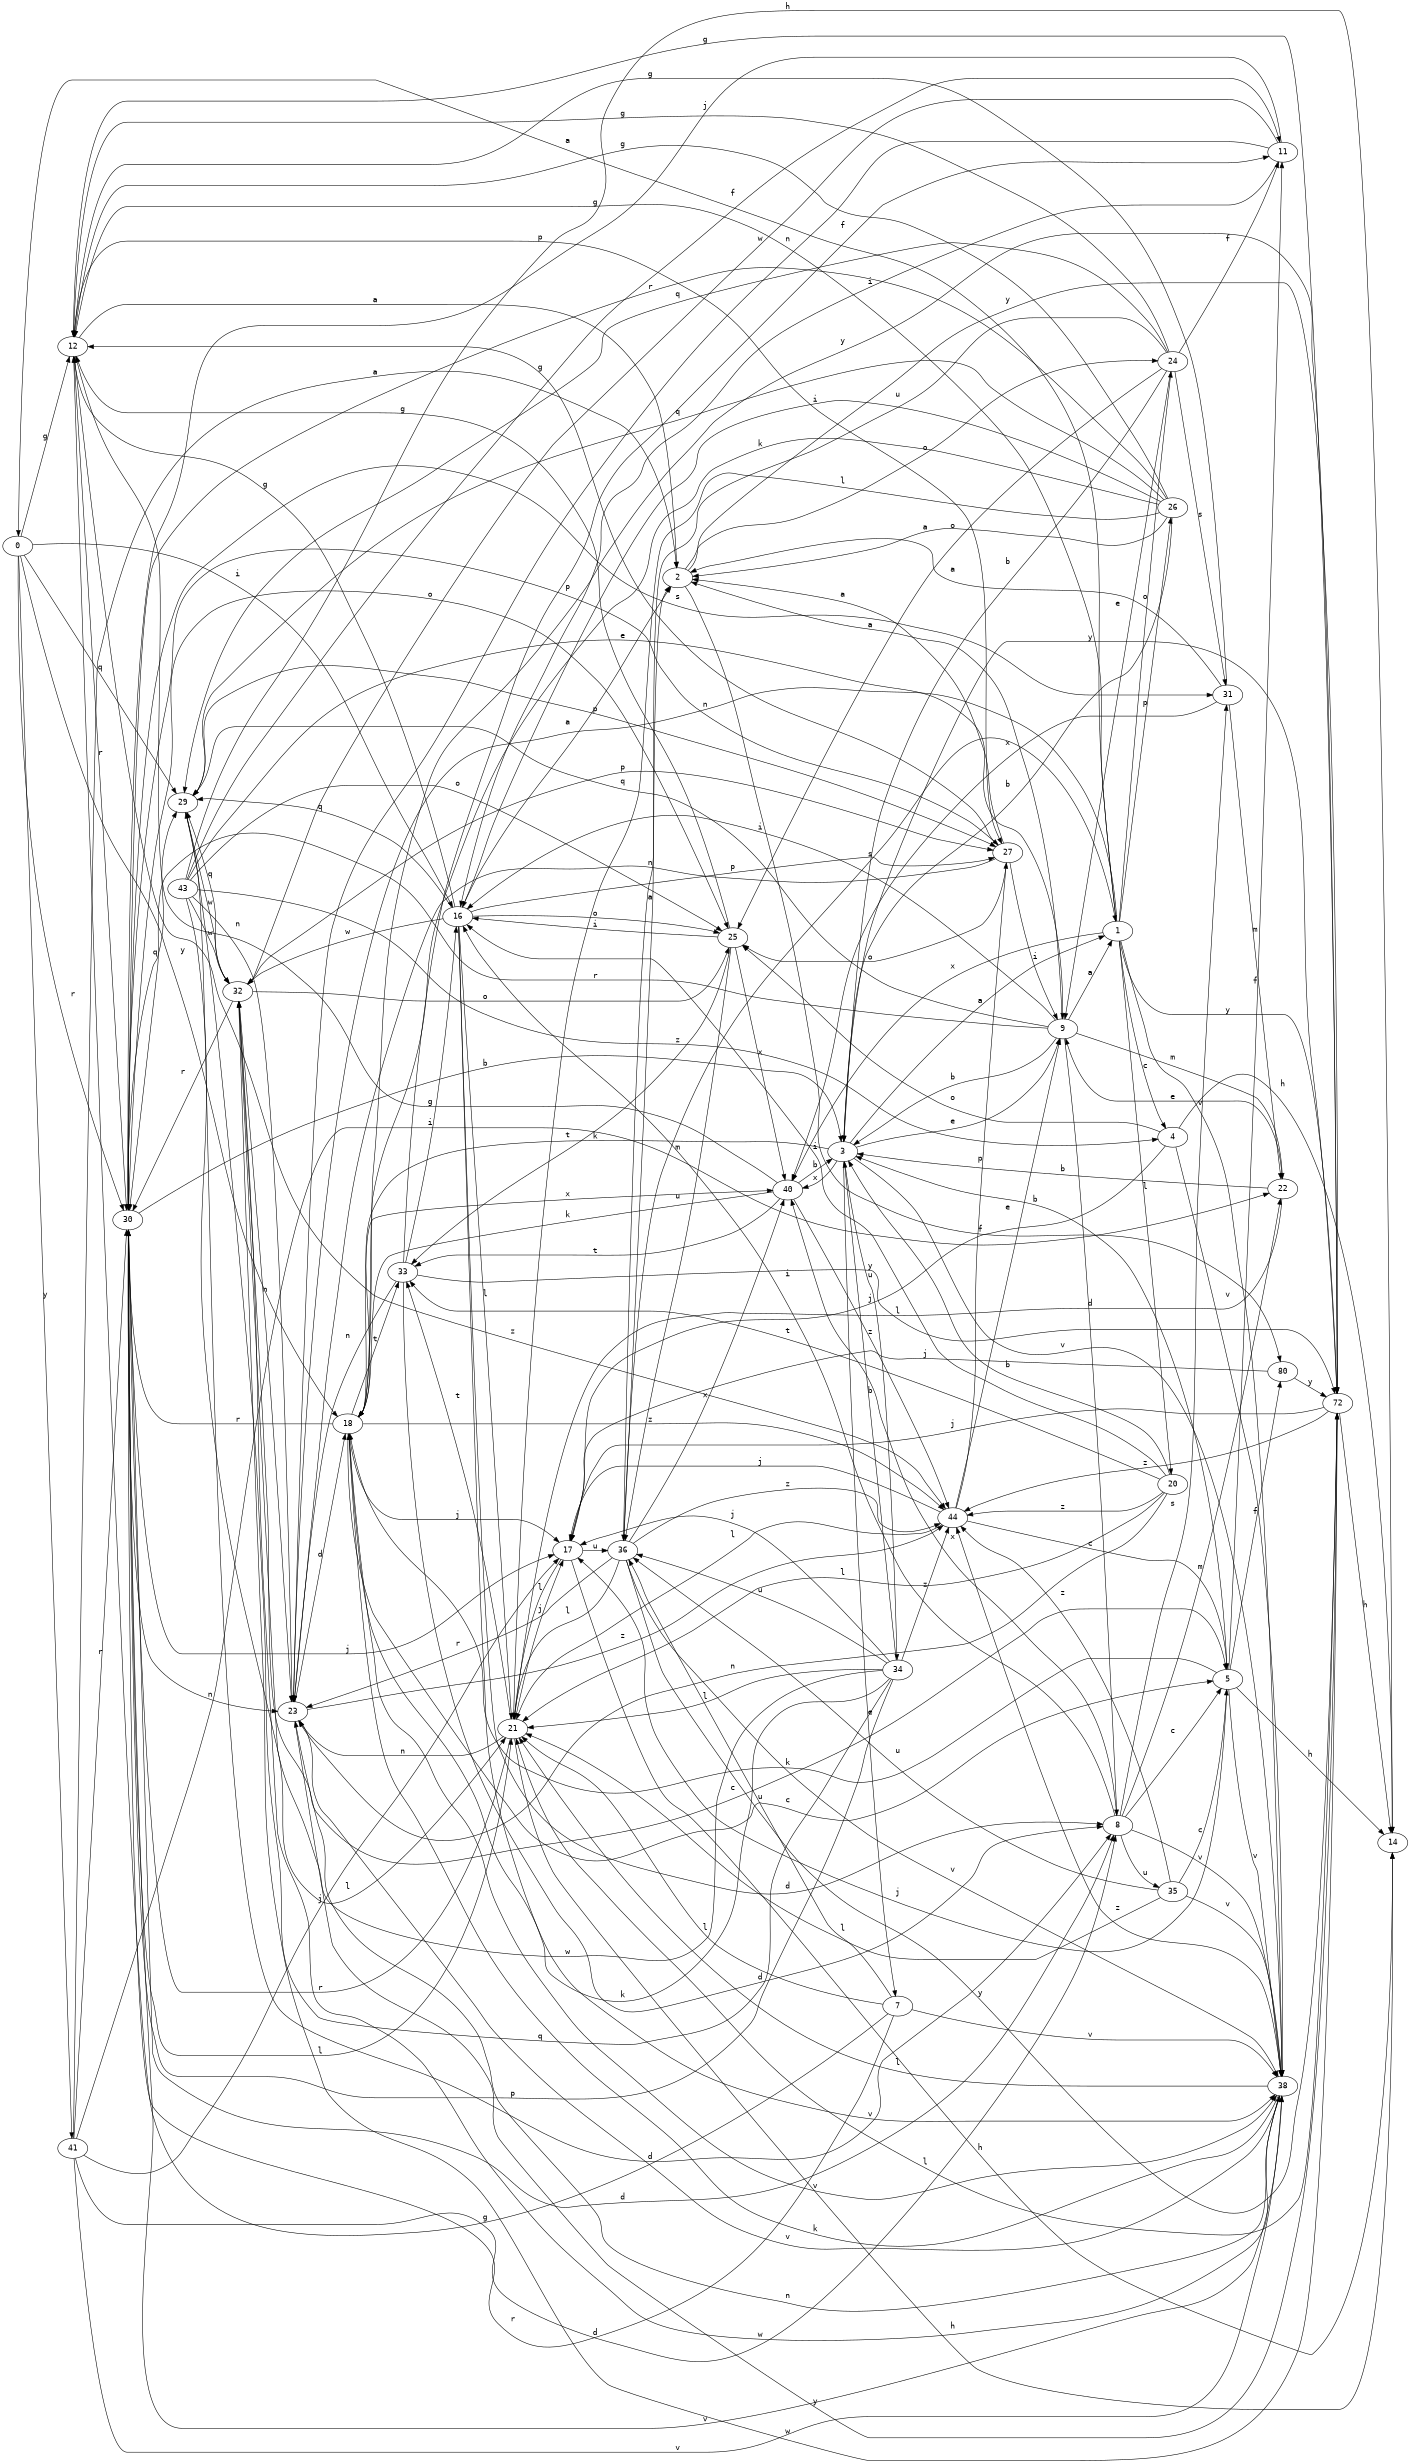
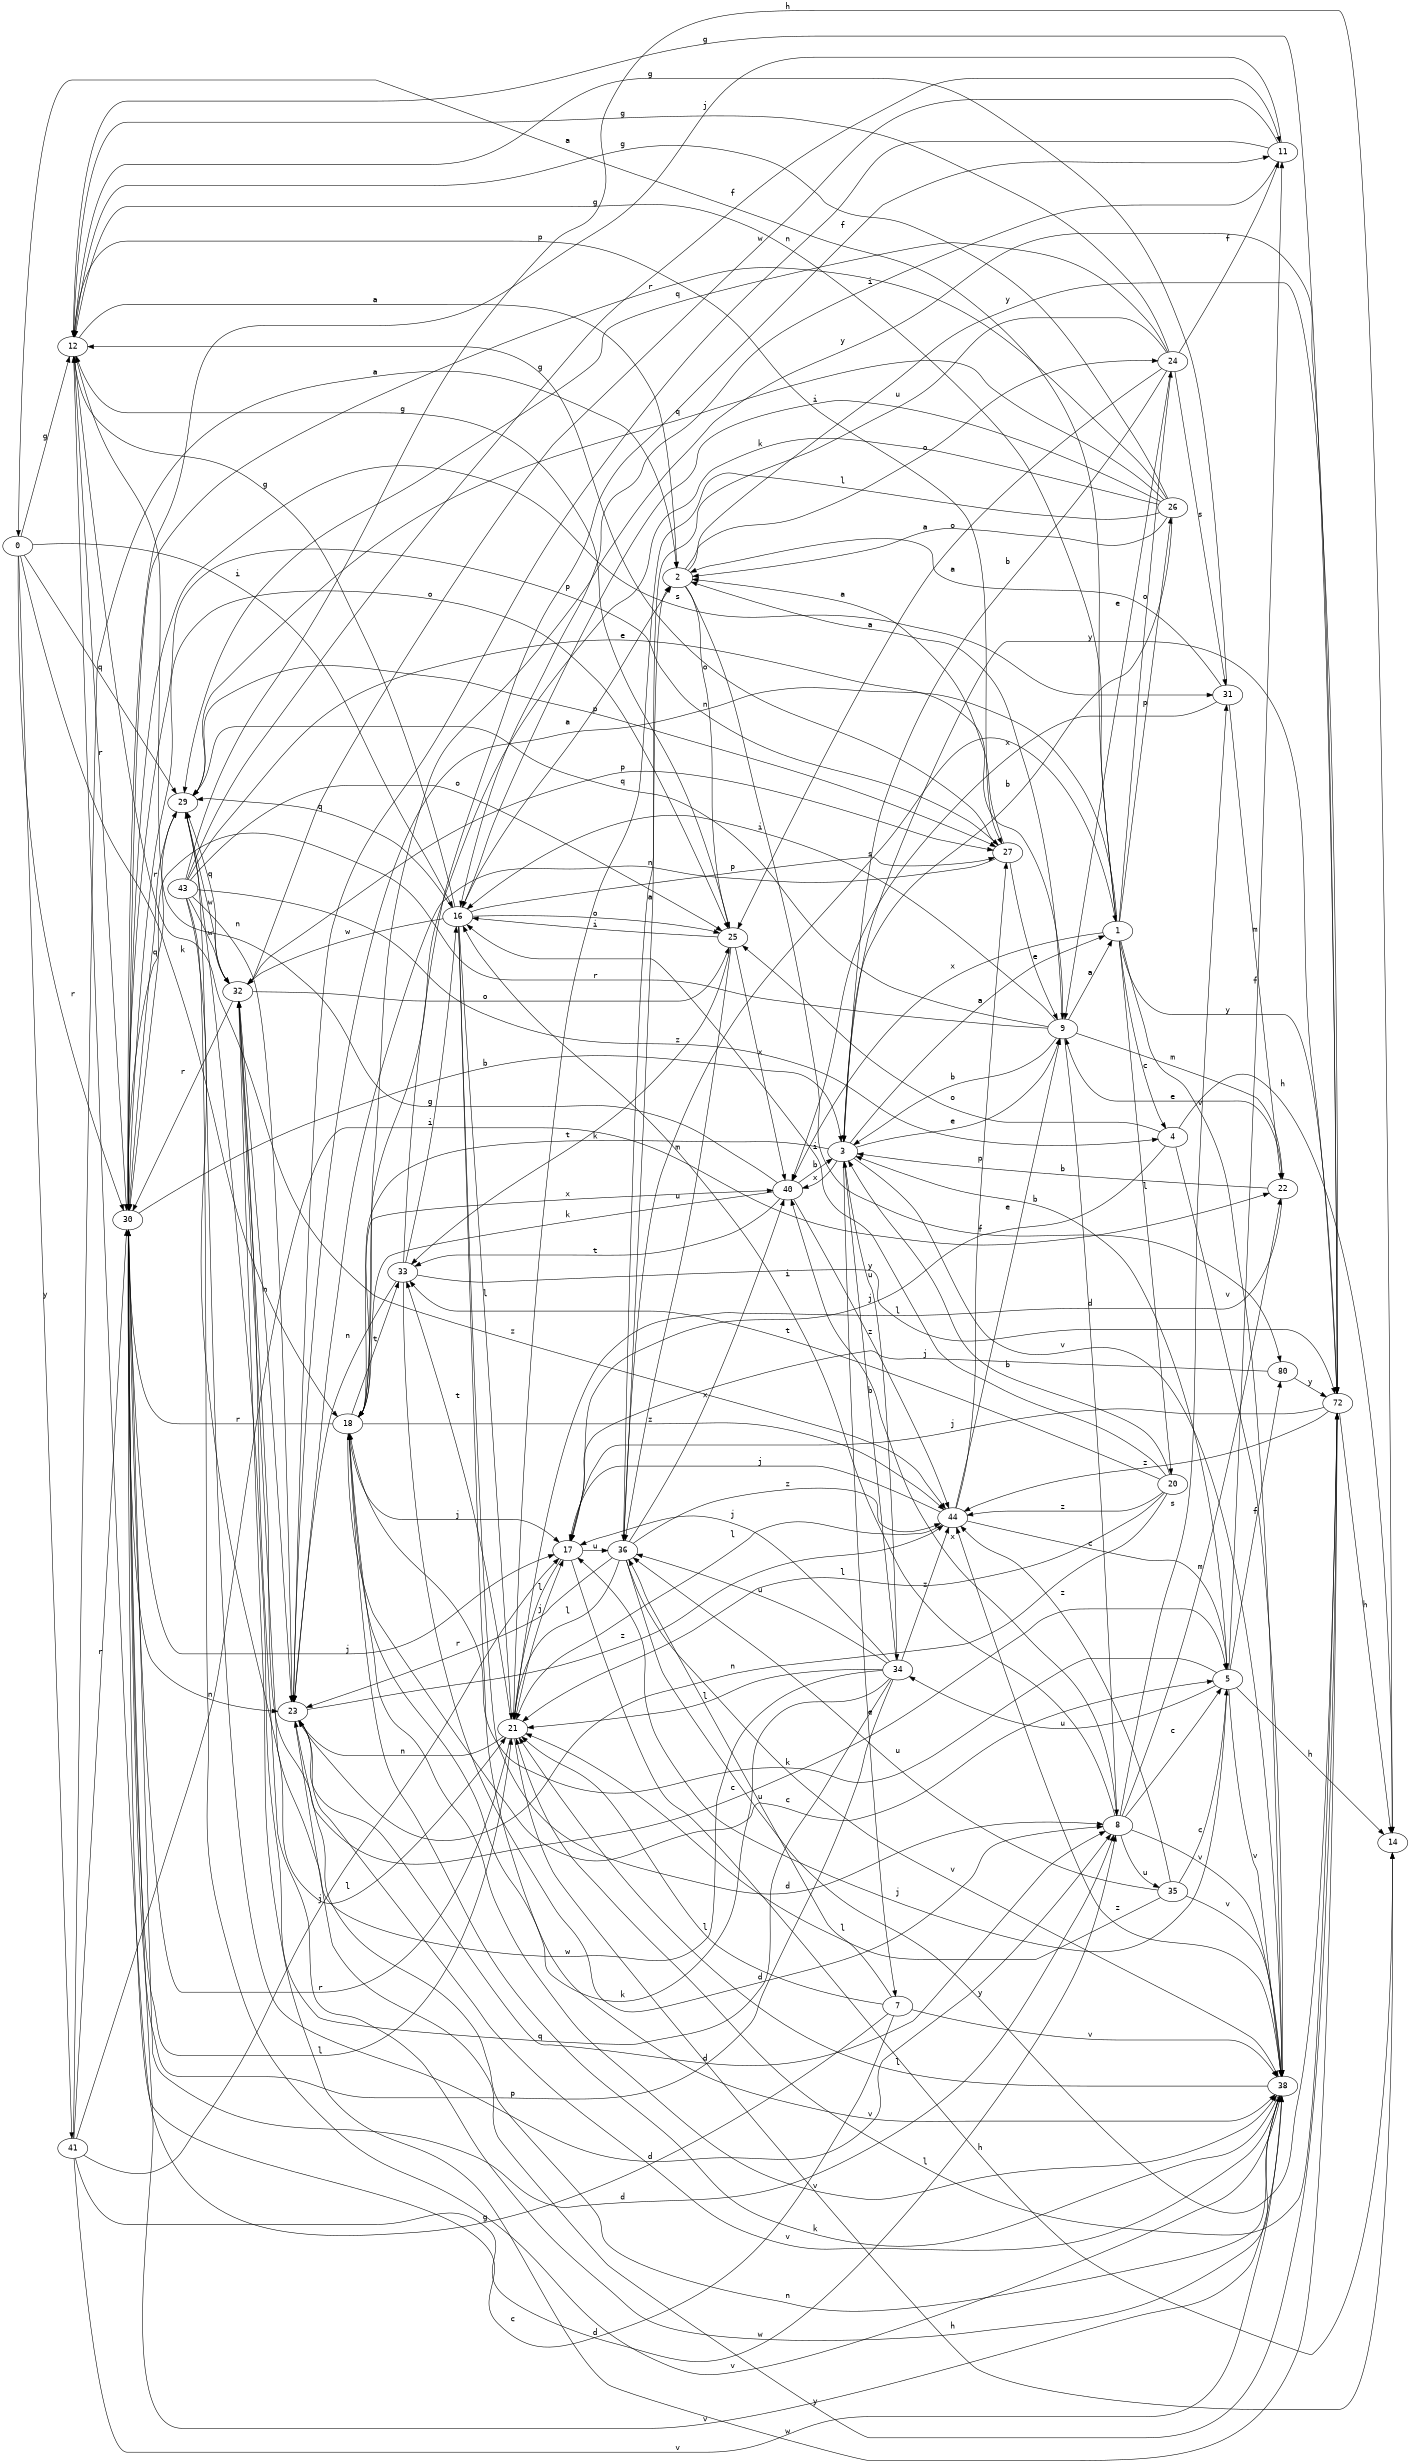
edge "0" -> "18": label "y" -> "k"
edge "27" -> "25": now "2" -> "25"
edge "27" -> "9": label "i" -> "e"
edge "29" -> "30": added, label "r"
edge "23" -> "18": now "23" -> "8"
edge "5" -> "34": added, label "u"
edge "43" -> "38": added, label "v"
edge "7" -> "30": label "r" -> "c"
